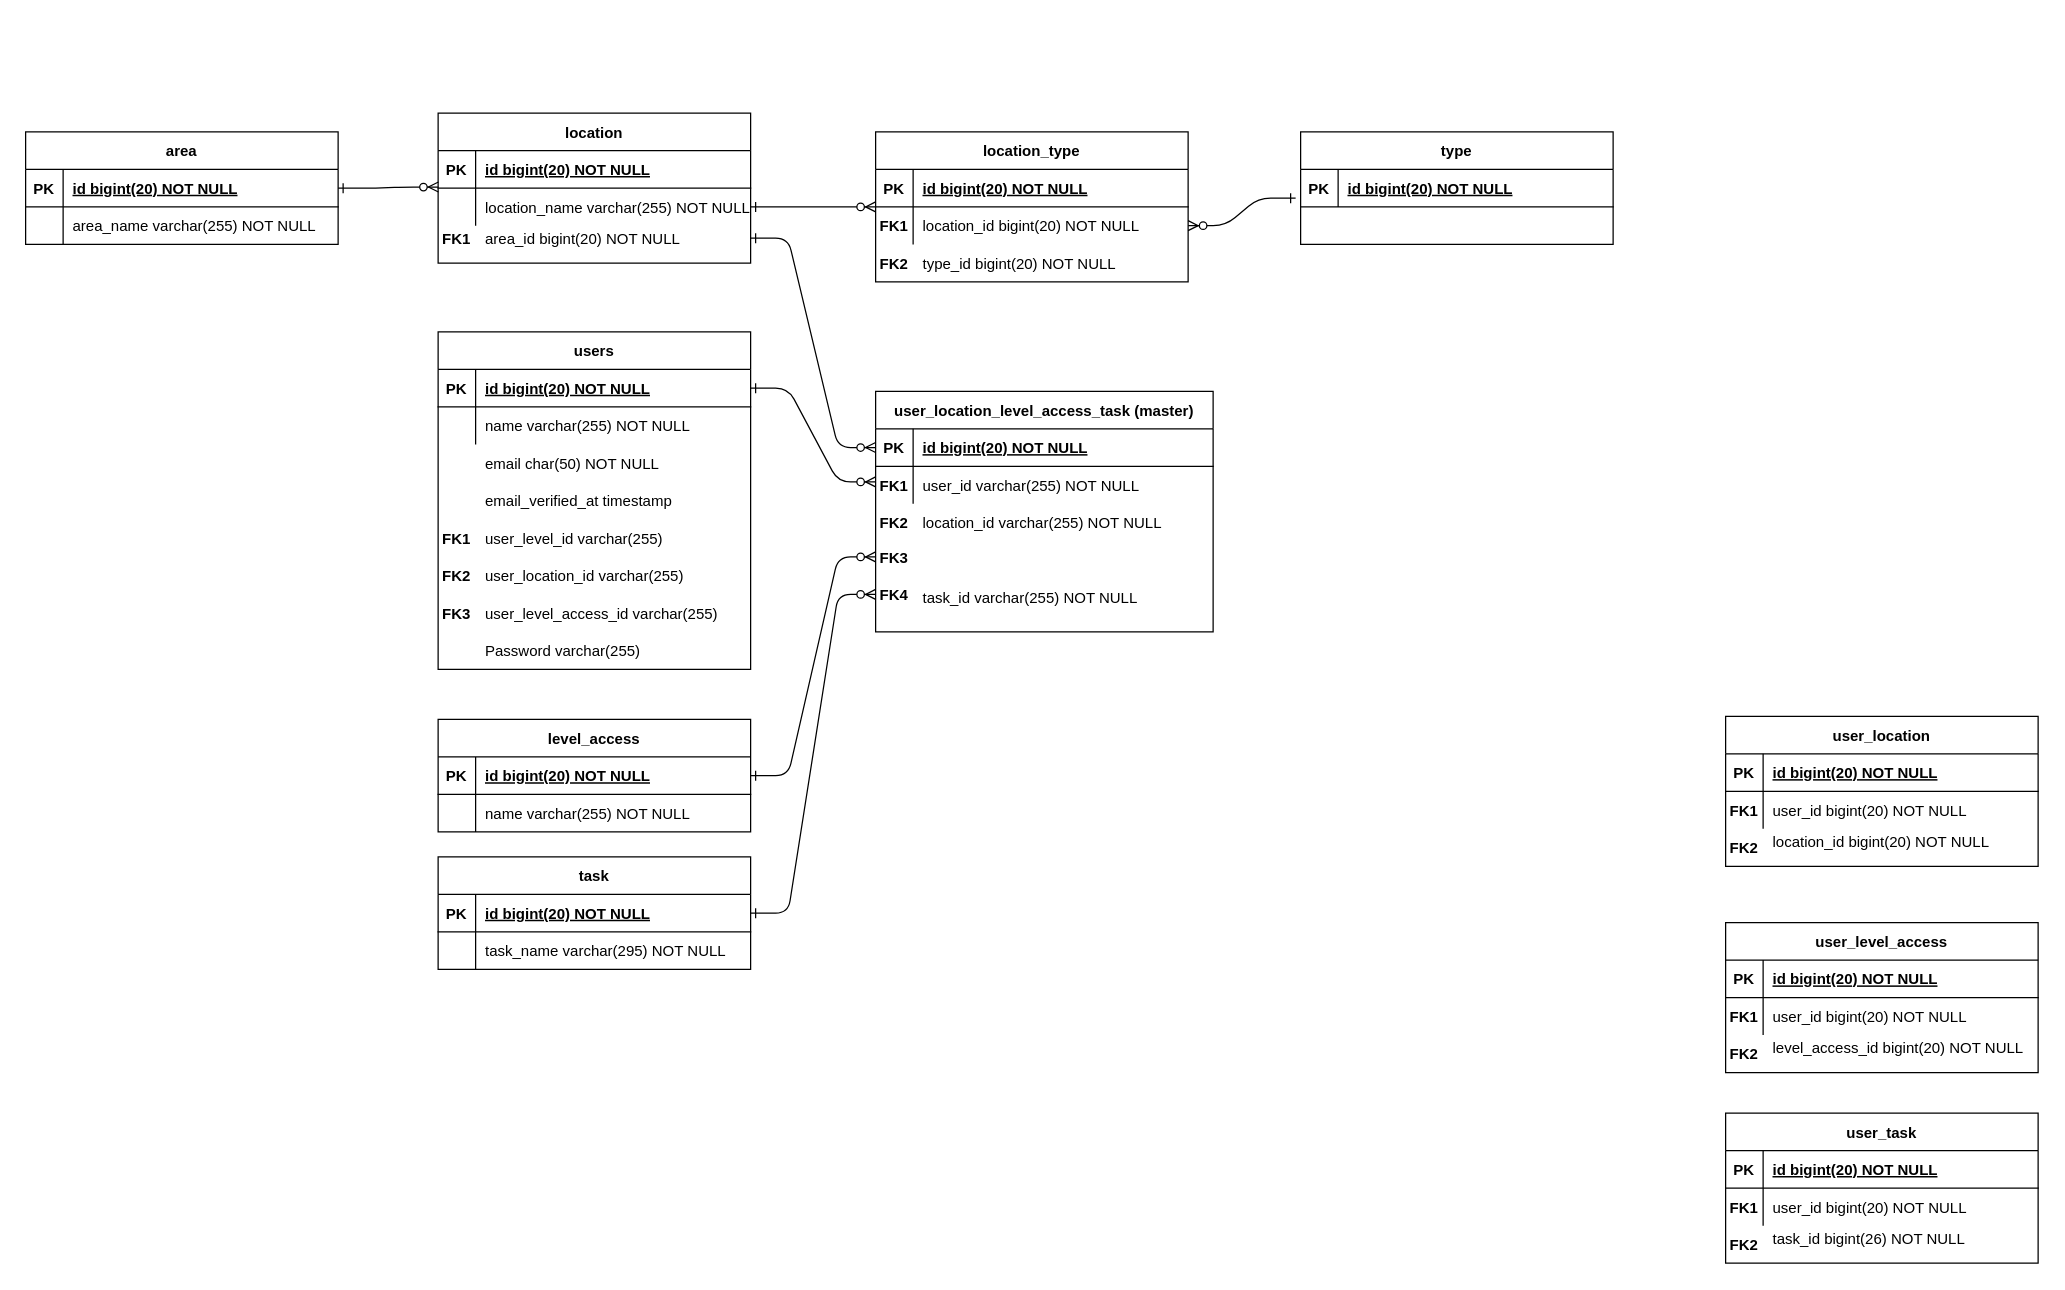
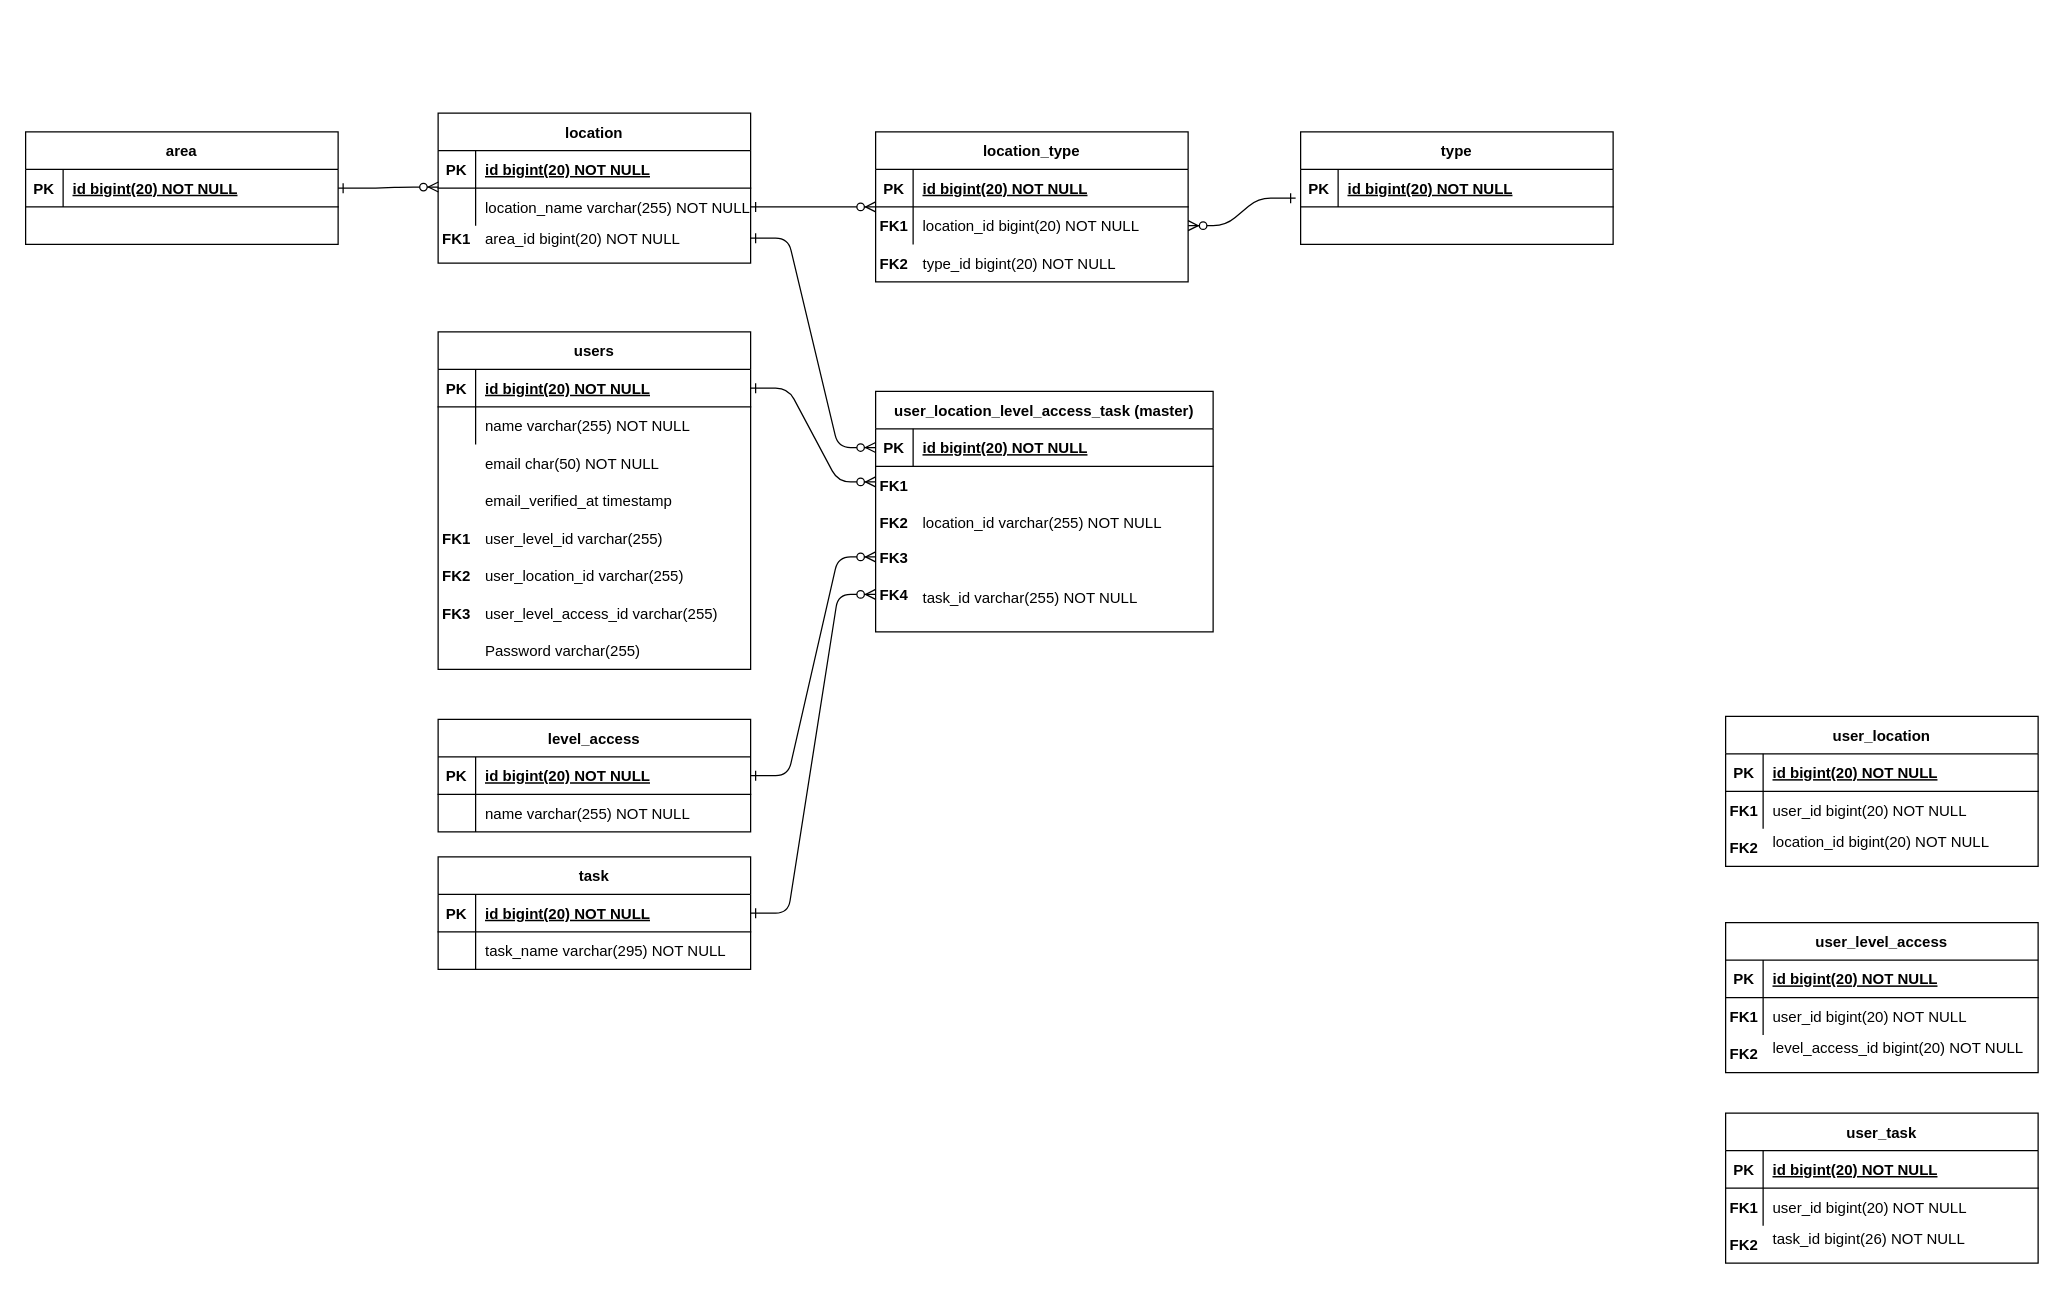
node "area_name varchar(255) NOT NULL": removed
node "user_id varchar(255) NOT NULL": removed
